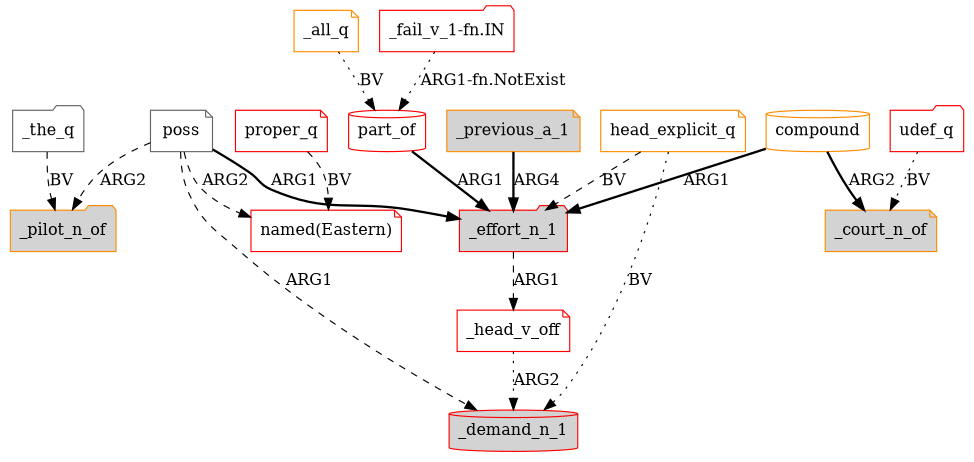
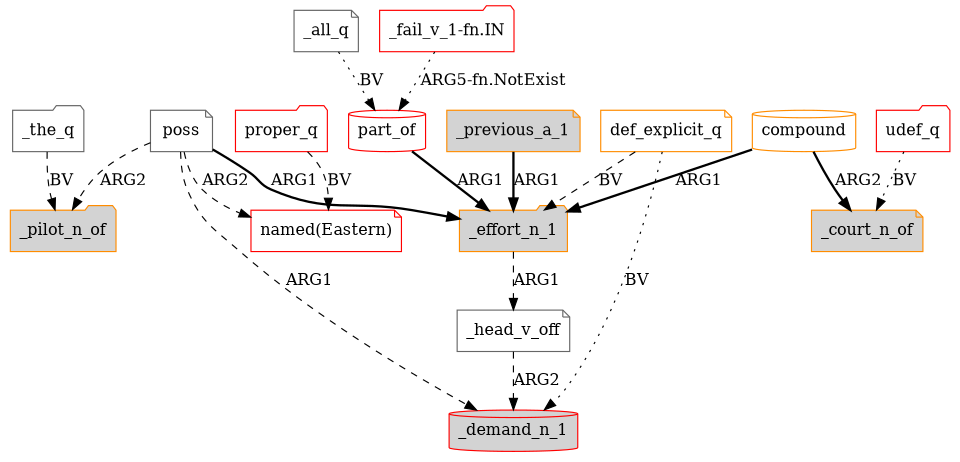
node "_all_q": color darkorange -> gray40
edge "_fail_v_1-fn.IN" -> "part_of": label "ARG1-fn.NotExist" -> "ARG5-fn.NotExist"
node "proper_q": shape note -> folder
node "head_explicit_q": label "head_explicit_q" -> "def_explicit_q"
edge "_previous_a_1" -> "_effort_n_1": label "ARG4" -> "ARG1"
node "_effort_n_1": color red -> darkorange
node "_head_v_off": color red -> gray40
edge "_head_v_off" -> "_demand_n_1": style dotted -> dashed
